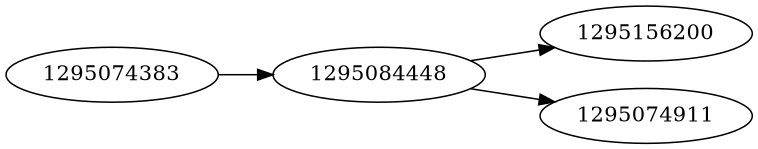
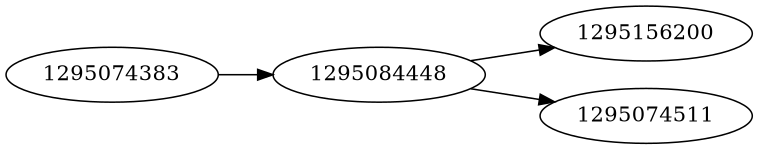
node "1295074911": label "1295074911" -> "1295074511"
